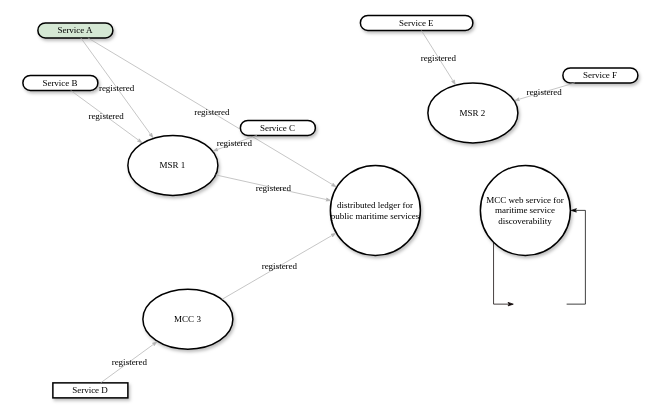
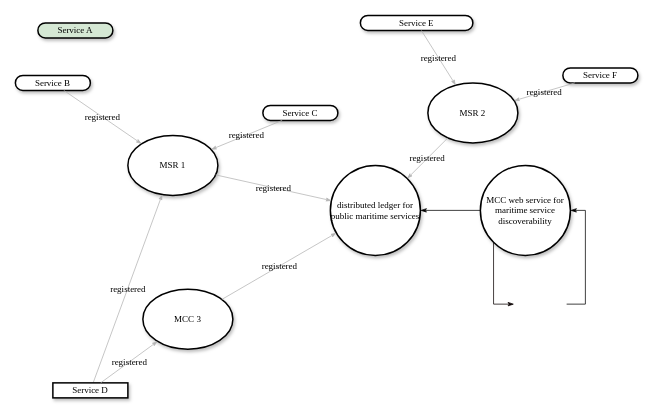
node "Service B": moved (60, 83) -> (53, 83)
edge "Service A" -> "MSR 1": now "Service D" -> "MSR 1"
edge "Service A" -> "distributed ledger for public maritime services": now "MSR 2" -> "distributed ledger for public maritime services"
node "Service C": moved (278, 128) -> (300, 113)
edge "MCC web service for maritime service discoverability" -> "distributed ledger for public maritime services": added
